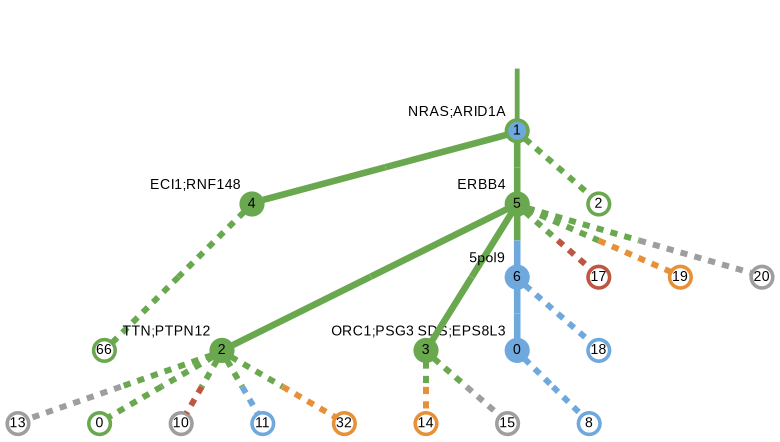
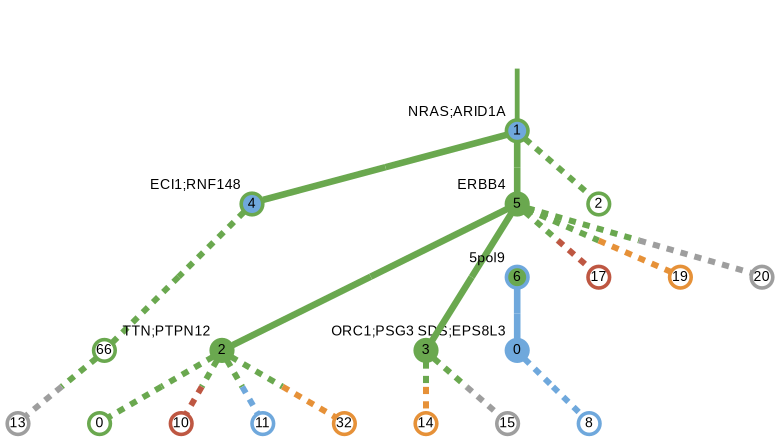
node "4 ECI1;RNF148": fillcolor #6aa84fff -> #6fa8dcff
edge "5 ERBB4" -> "6 5pol9": removed
node "6 5pol9": fillcolor #6fa8dcff -> #6aa84fff
node "18": removed
edge "2 TTN;PTPN12" -> "13": now "66" -> "13"
node "10": color #9e9e9eff -> #be5742ff
